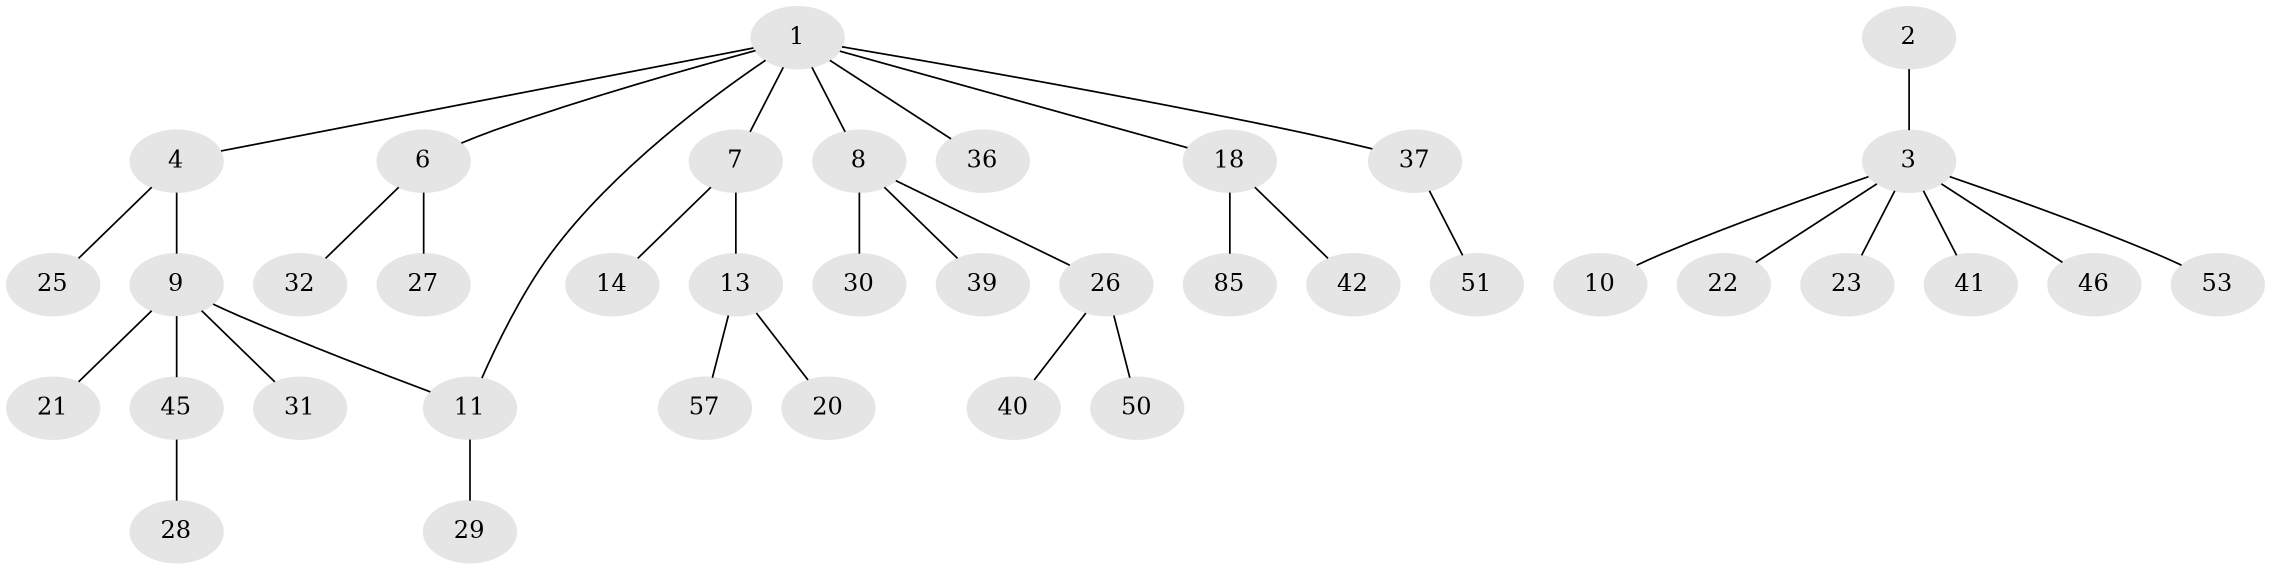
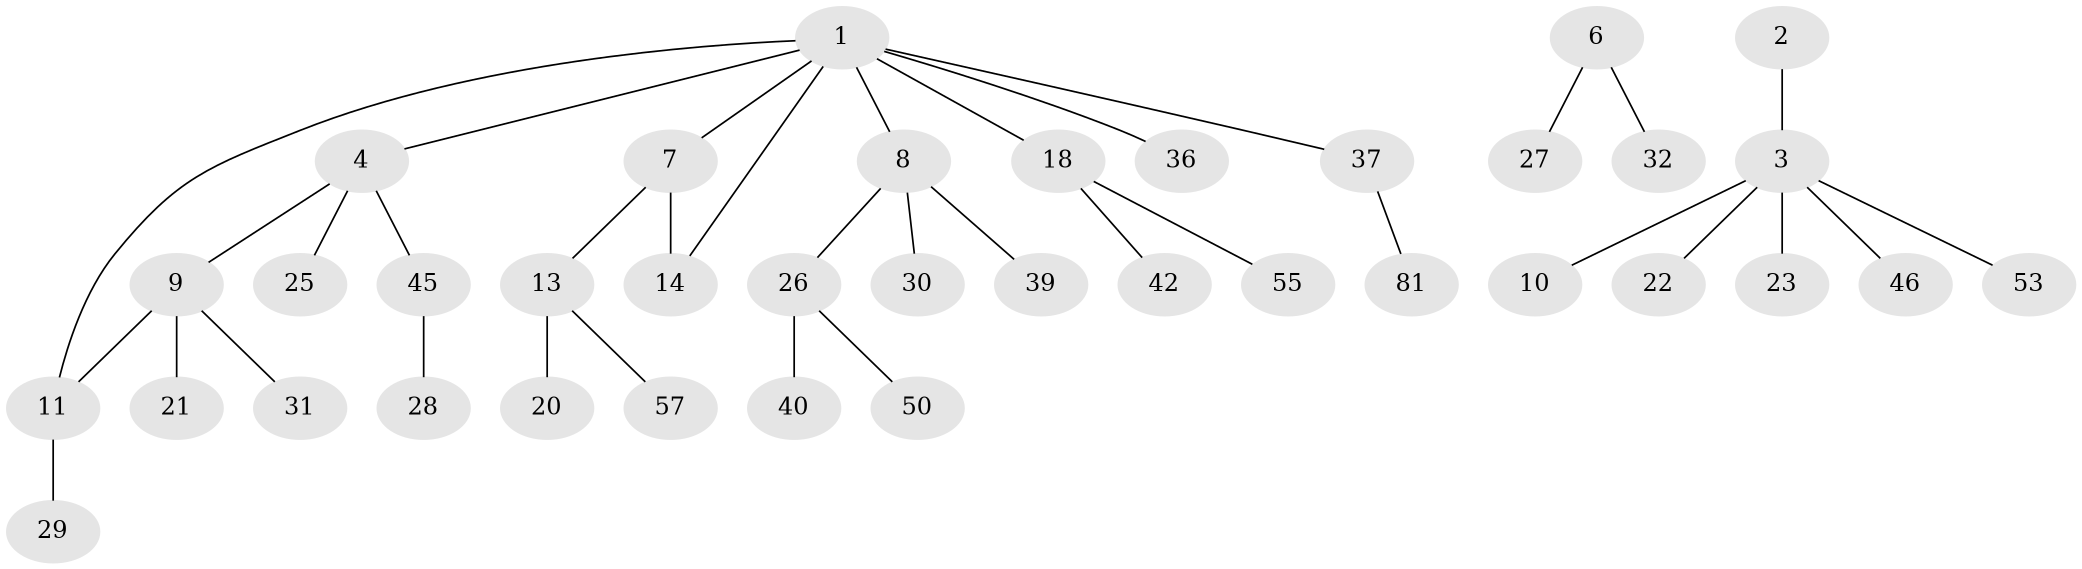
edge "1" -- "6": now "1" -- "14"
node "85": label "85" -> "55"
node "51": label "51" -> "81"
node "41": removed
edge "9" -- "45": now "4" -- "45"
